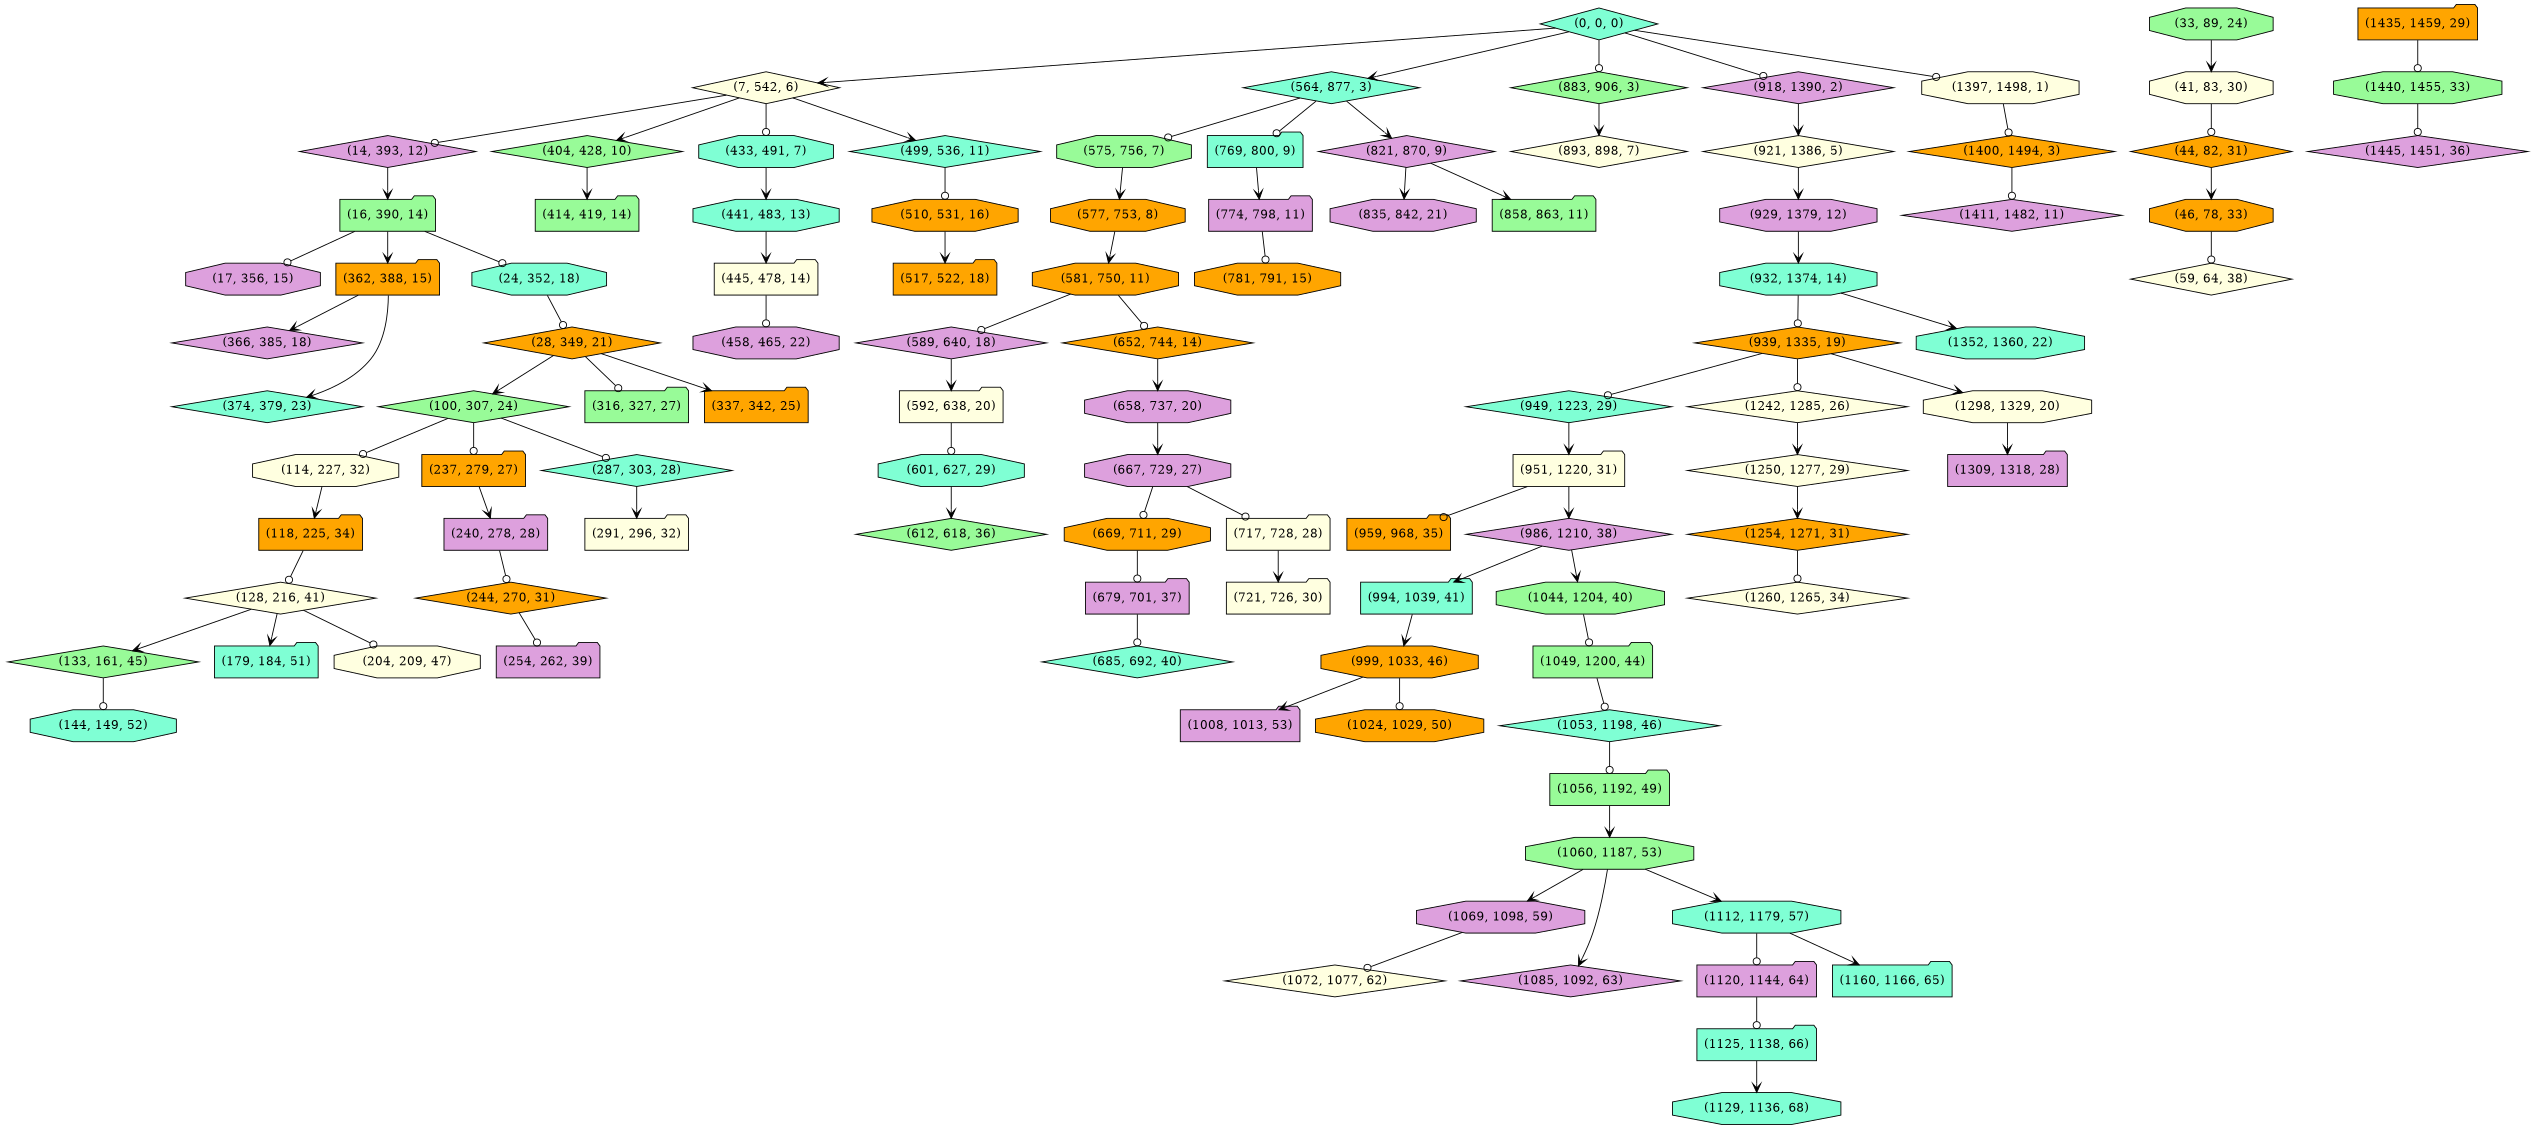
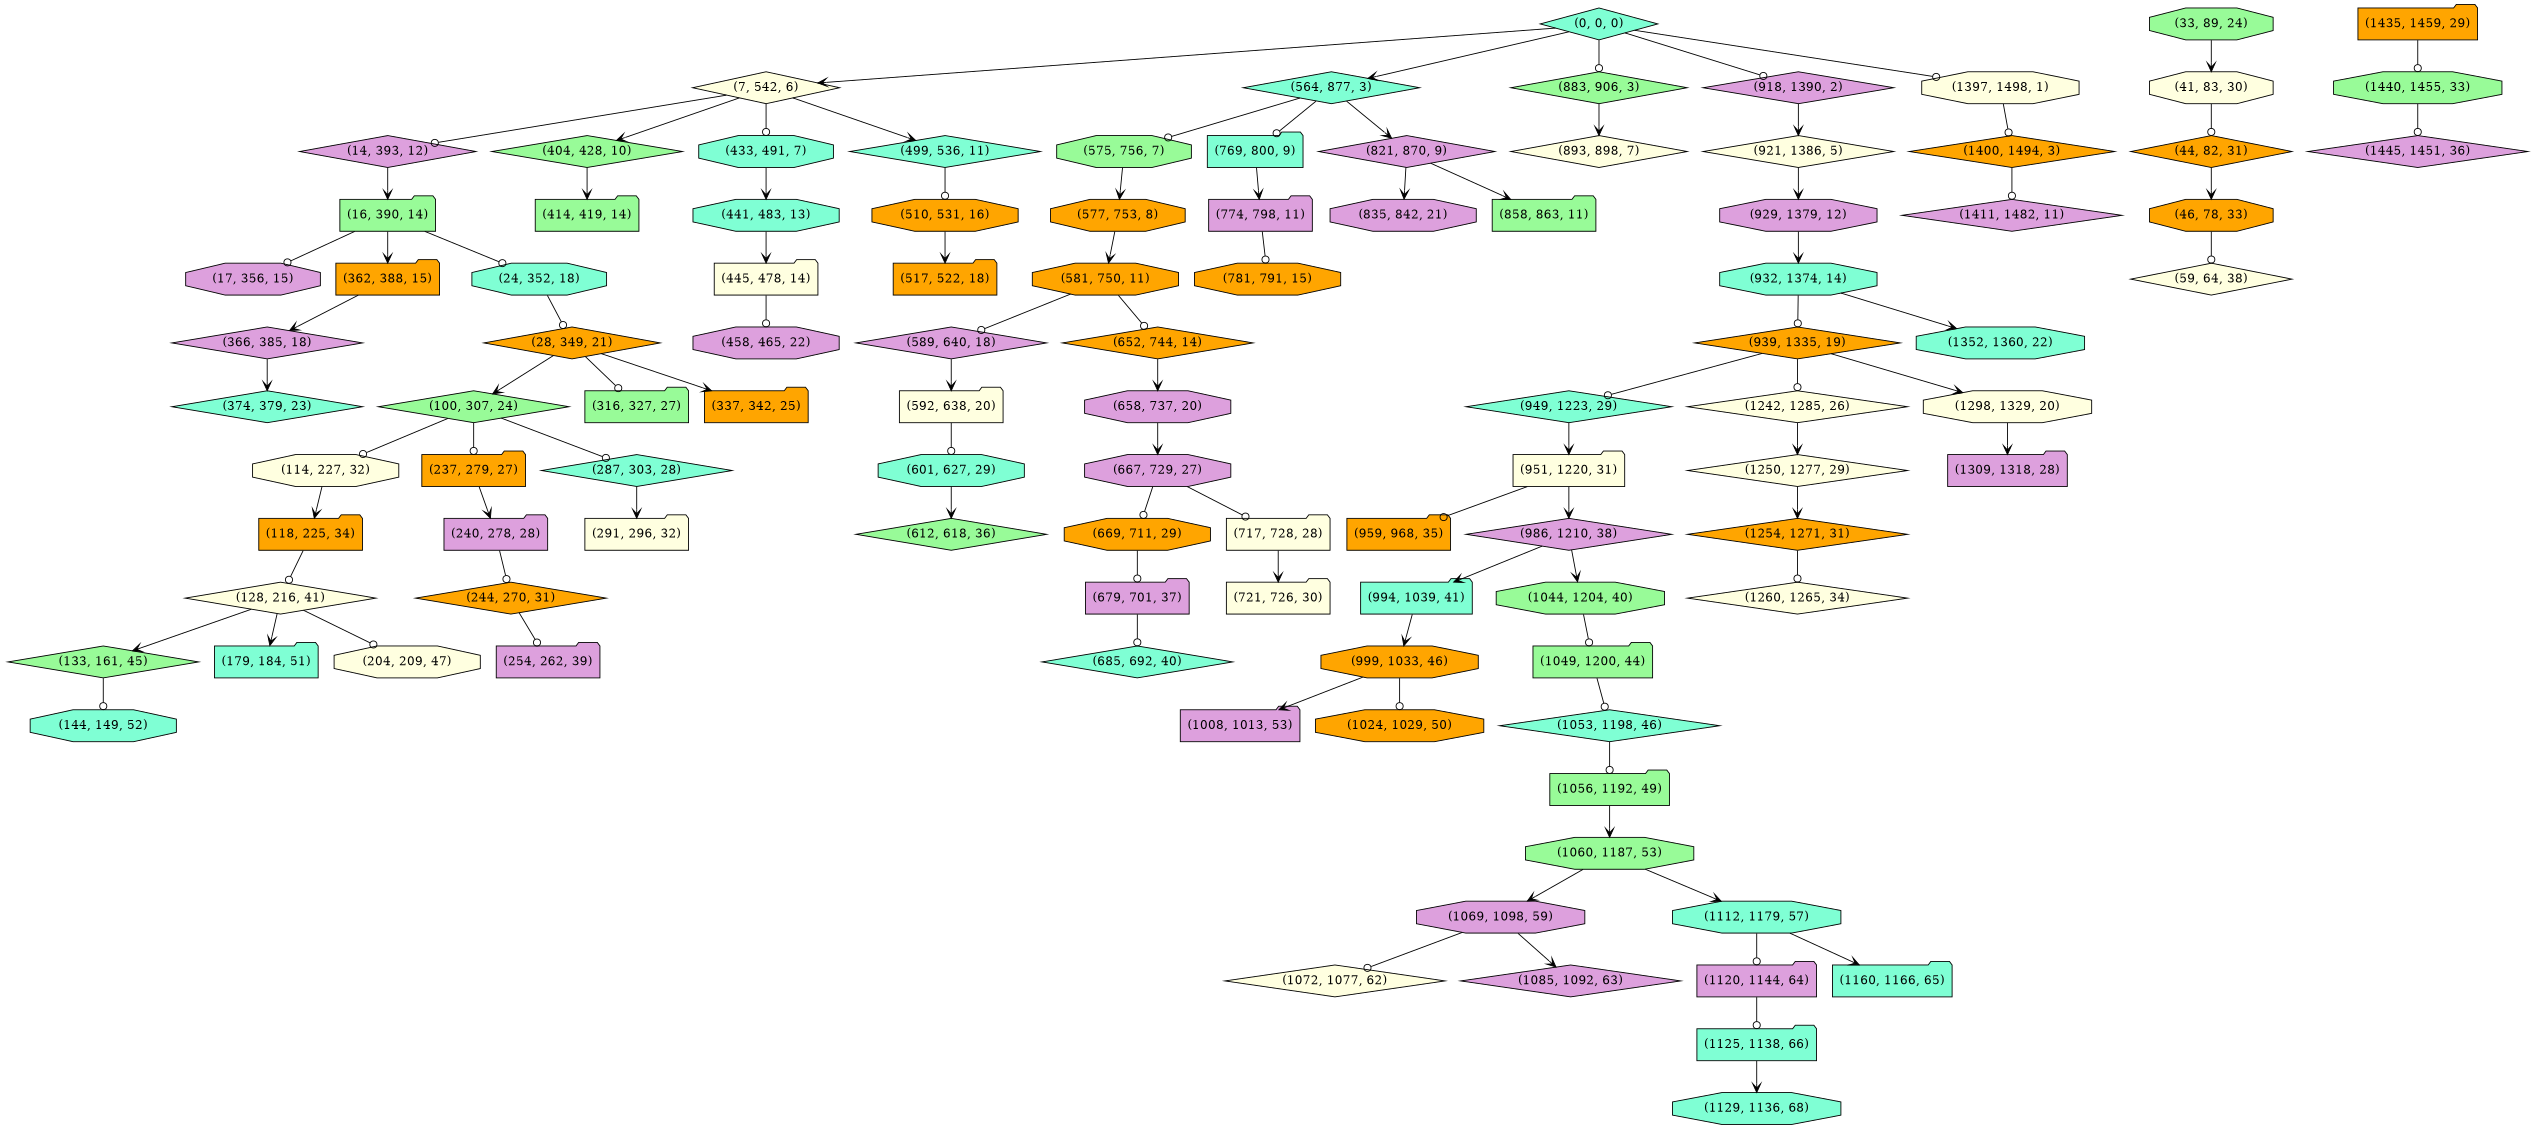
edge "(362, 388, 15)" -> "(374, 379, 23)": now "(366, 385, 18)" -> "(374, 379, 23)"
edge "(1060, 1187, 53)" -> "(1085, 1092, 63)": now "(1069, 1098, 59)" -> "(1085, 1092, 63)"
